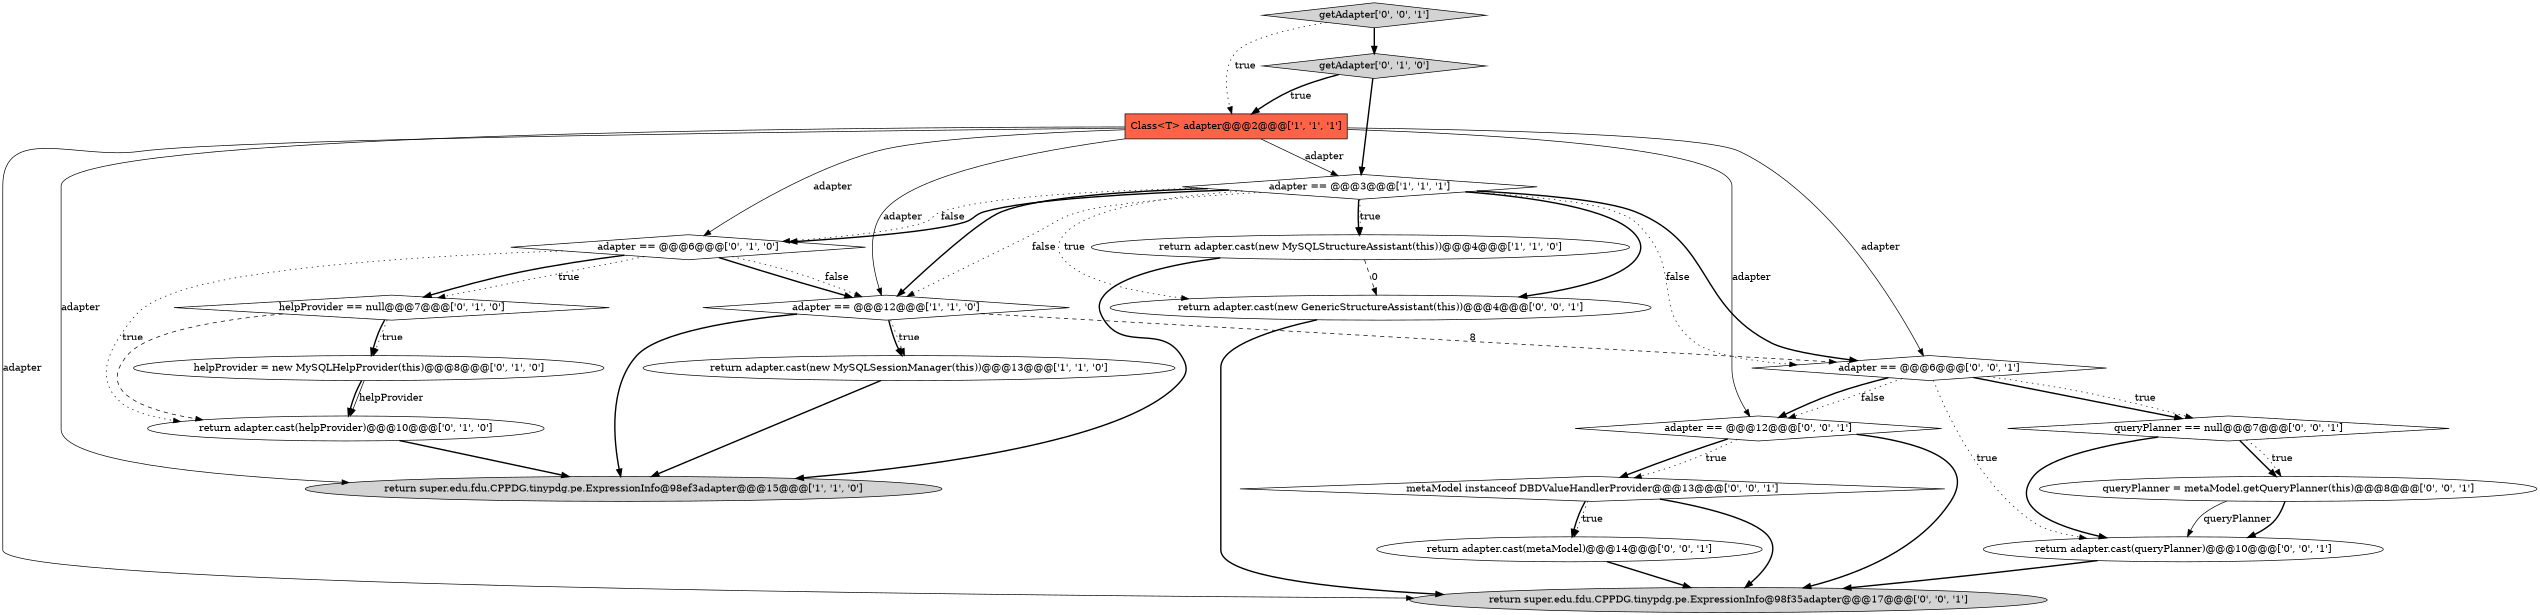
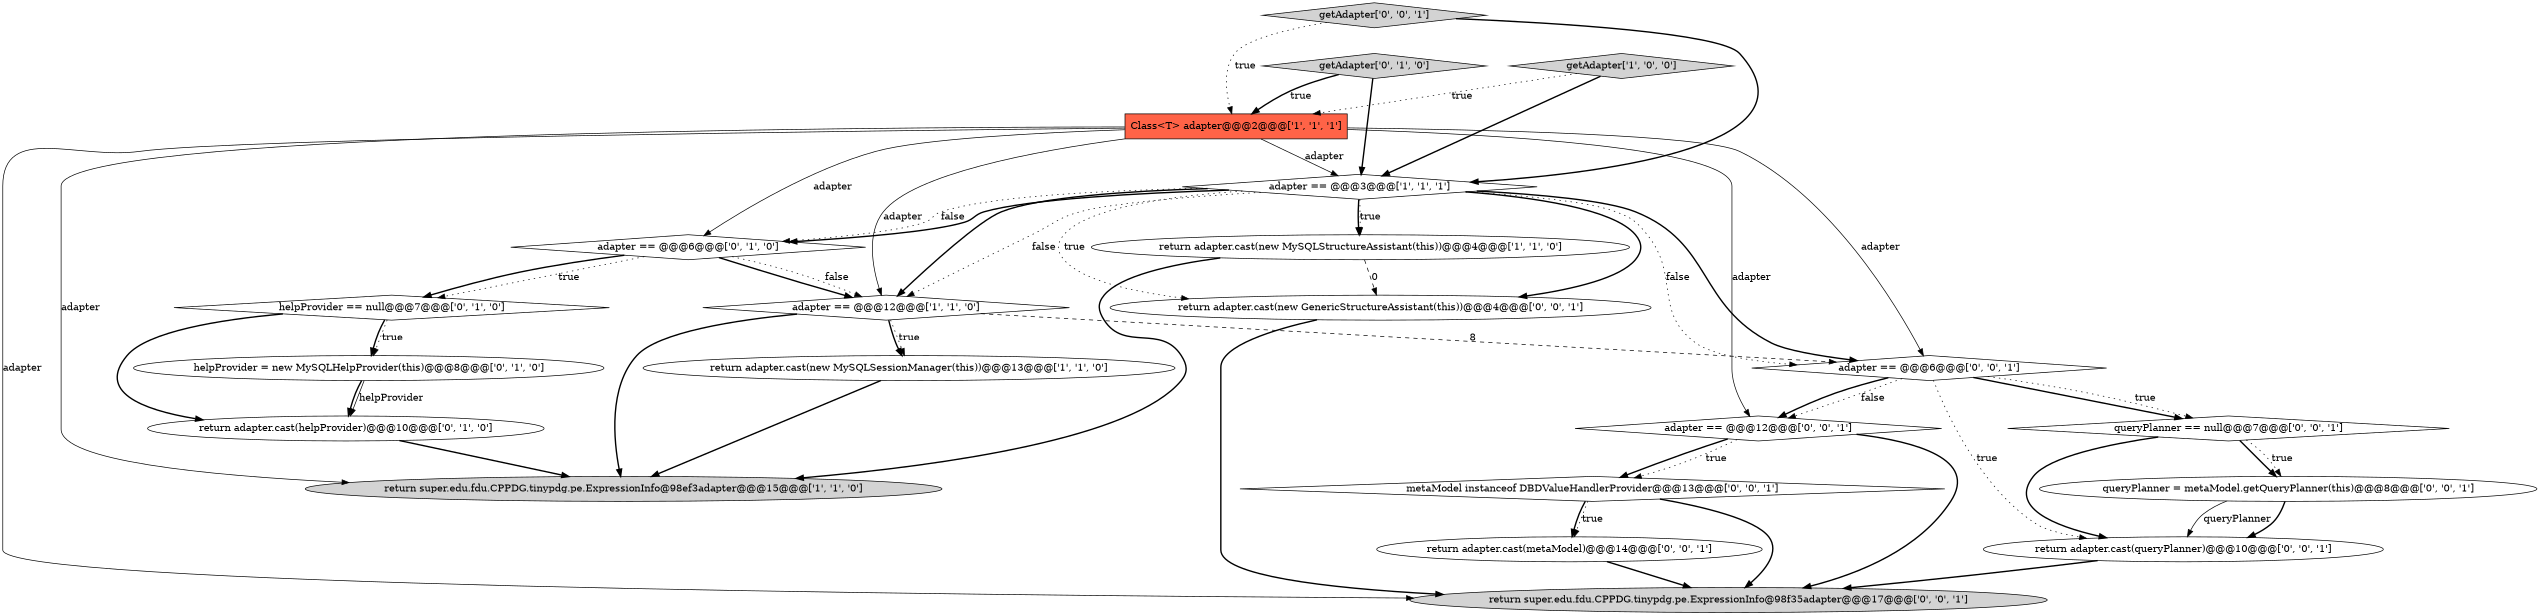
edge "getAdapter['0', '0', '1']" -> "getAdapter['0', '1', '0']": now "getAdapter['0', '0', '1']" -> "adapter == @@@3@@@['1', '1', '1']"
node "getAdapter['1', '0', '0']": added
edge "adapter == @@@6@@@['0', '1', '0']" -> "return adapter.cast(helpProvider)@@@10@@@['0', '1', '0']": removed, label "true"
edge "helpProvider == null@@@7@@@['0', '1', '0']" -> "return adapter.cast(helpProvider)@@@10@@@['0', '1', '0']": style dashed -> bold
